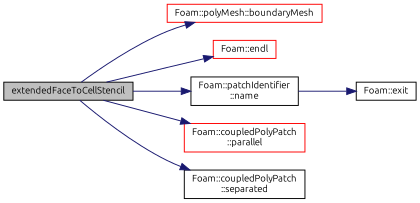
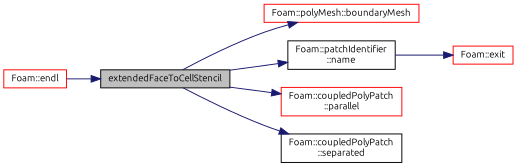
edge "extendedFaceToCellStencil" -> "Foam::endl": reversed
node "Foam::exit": color black -> red
